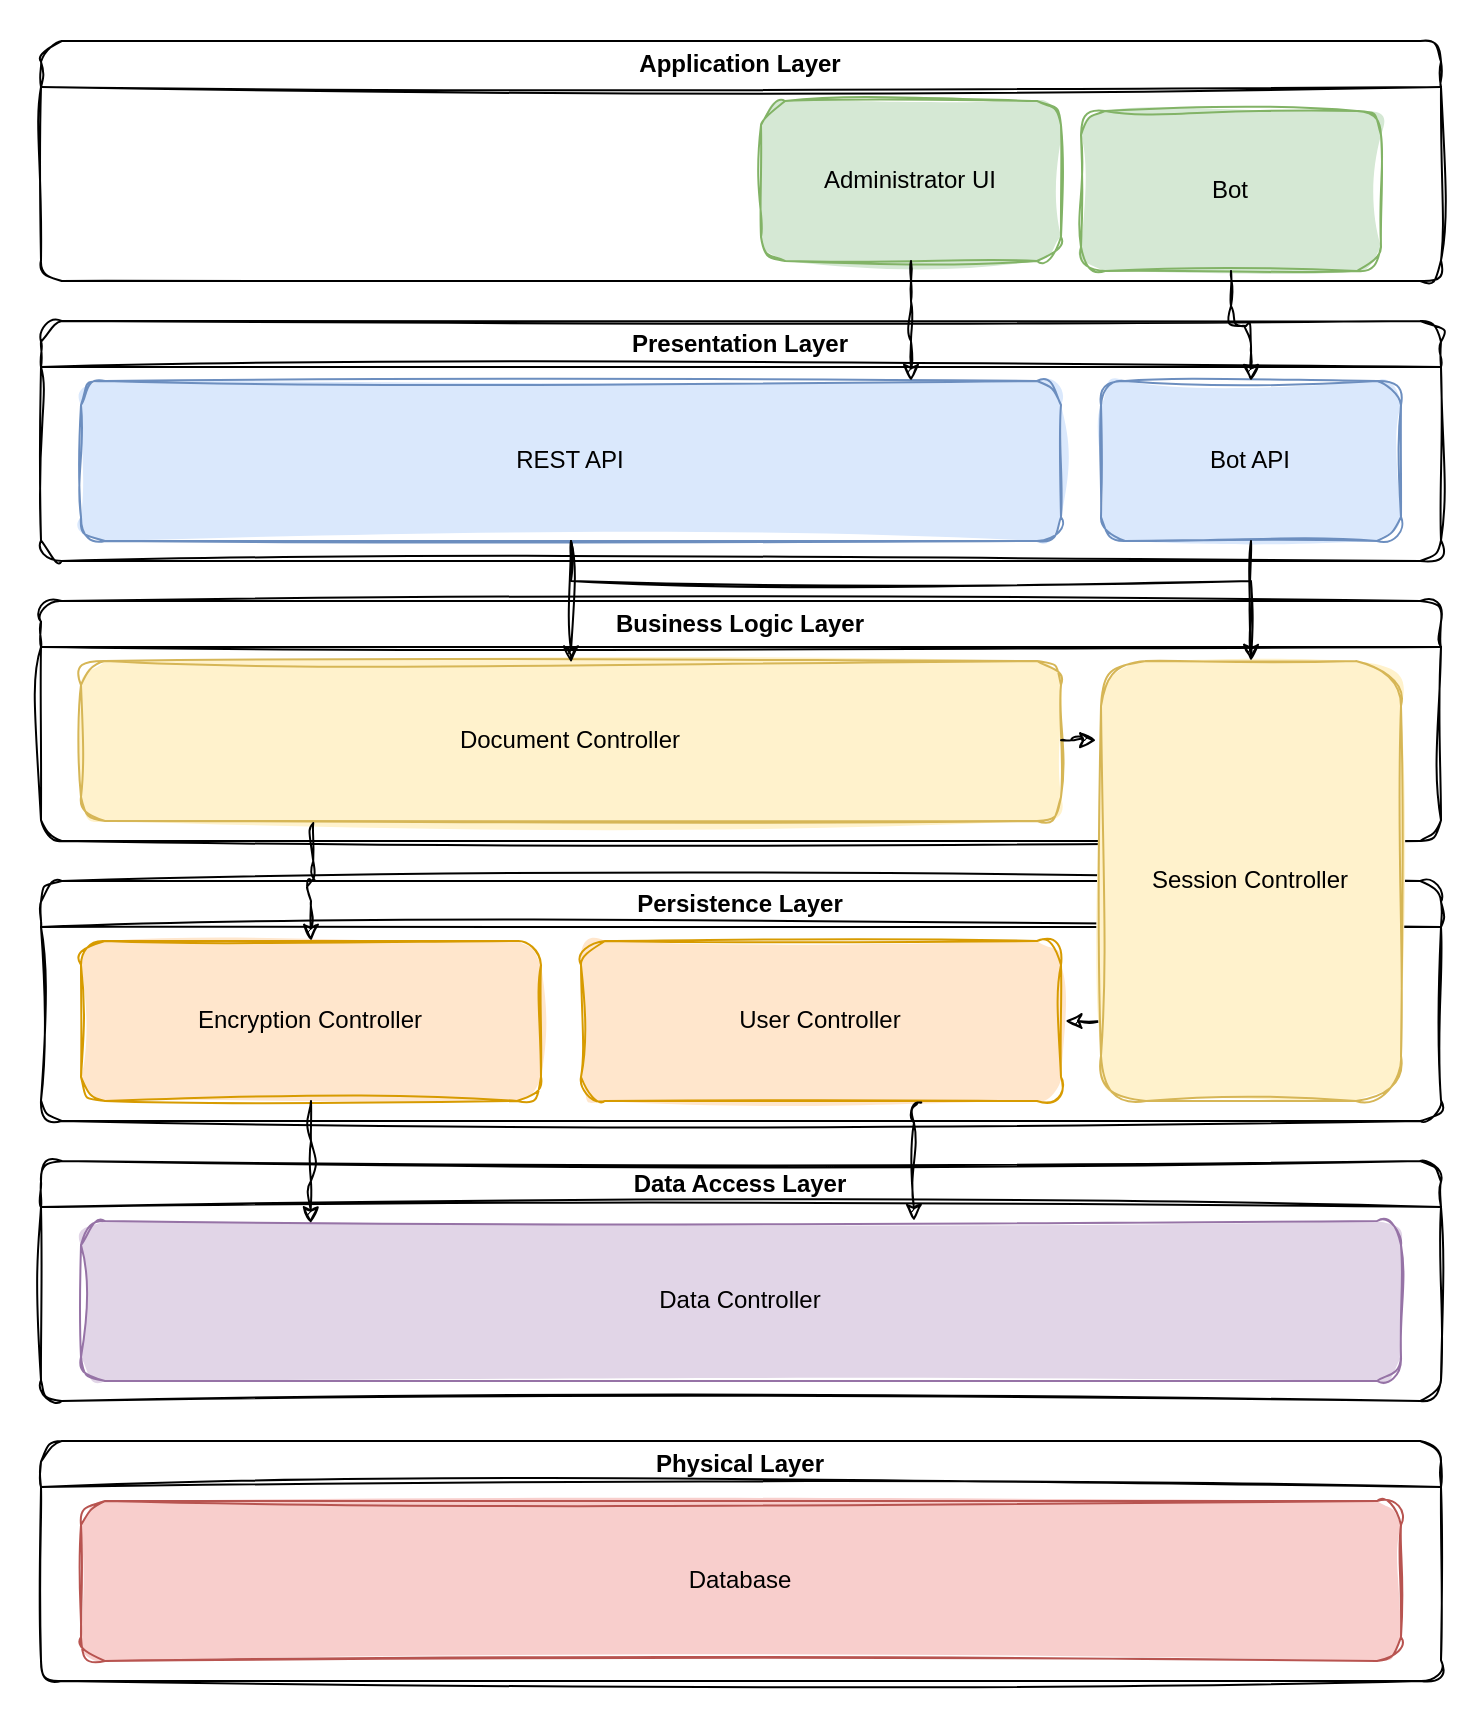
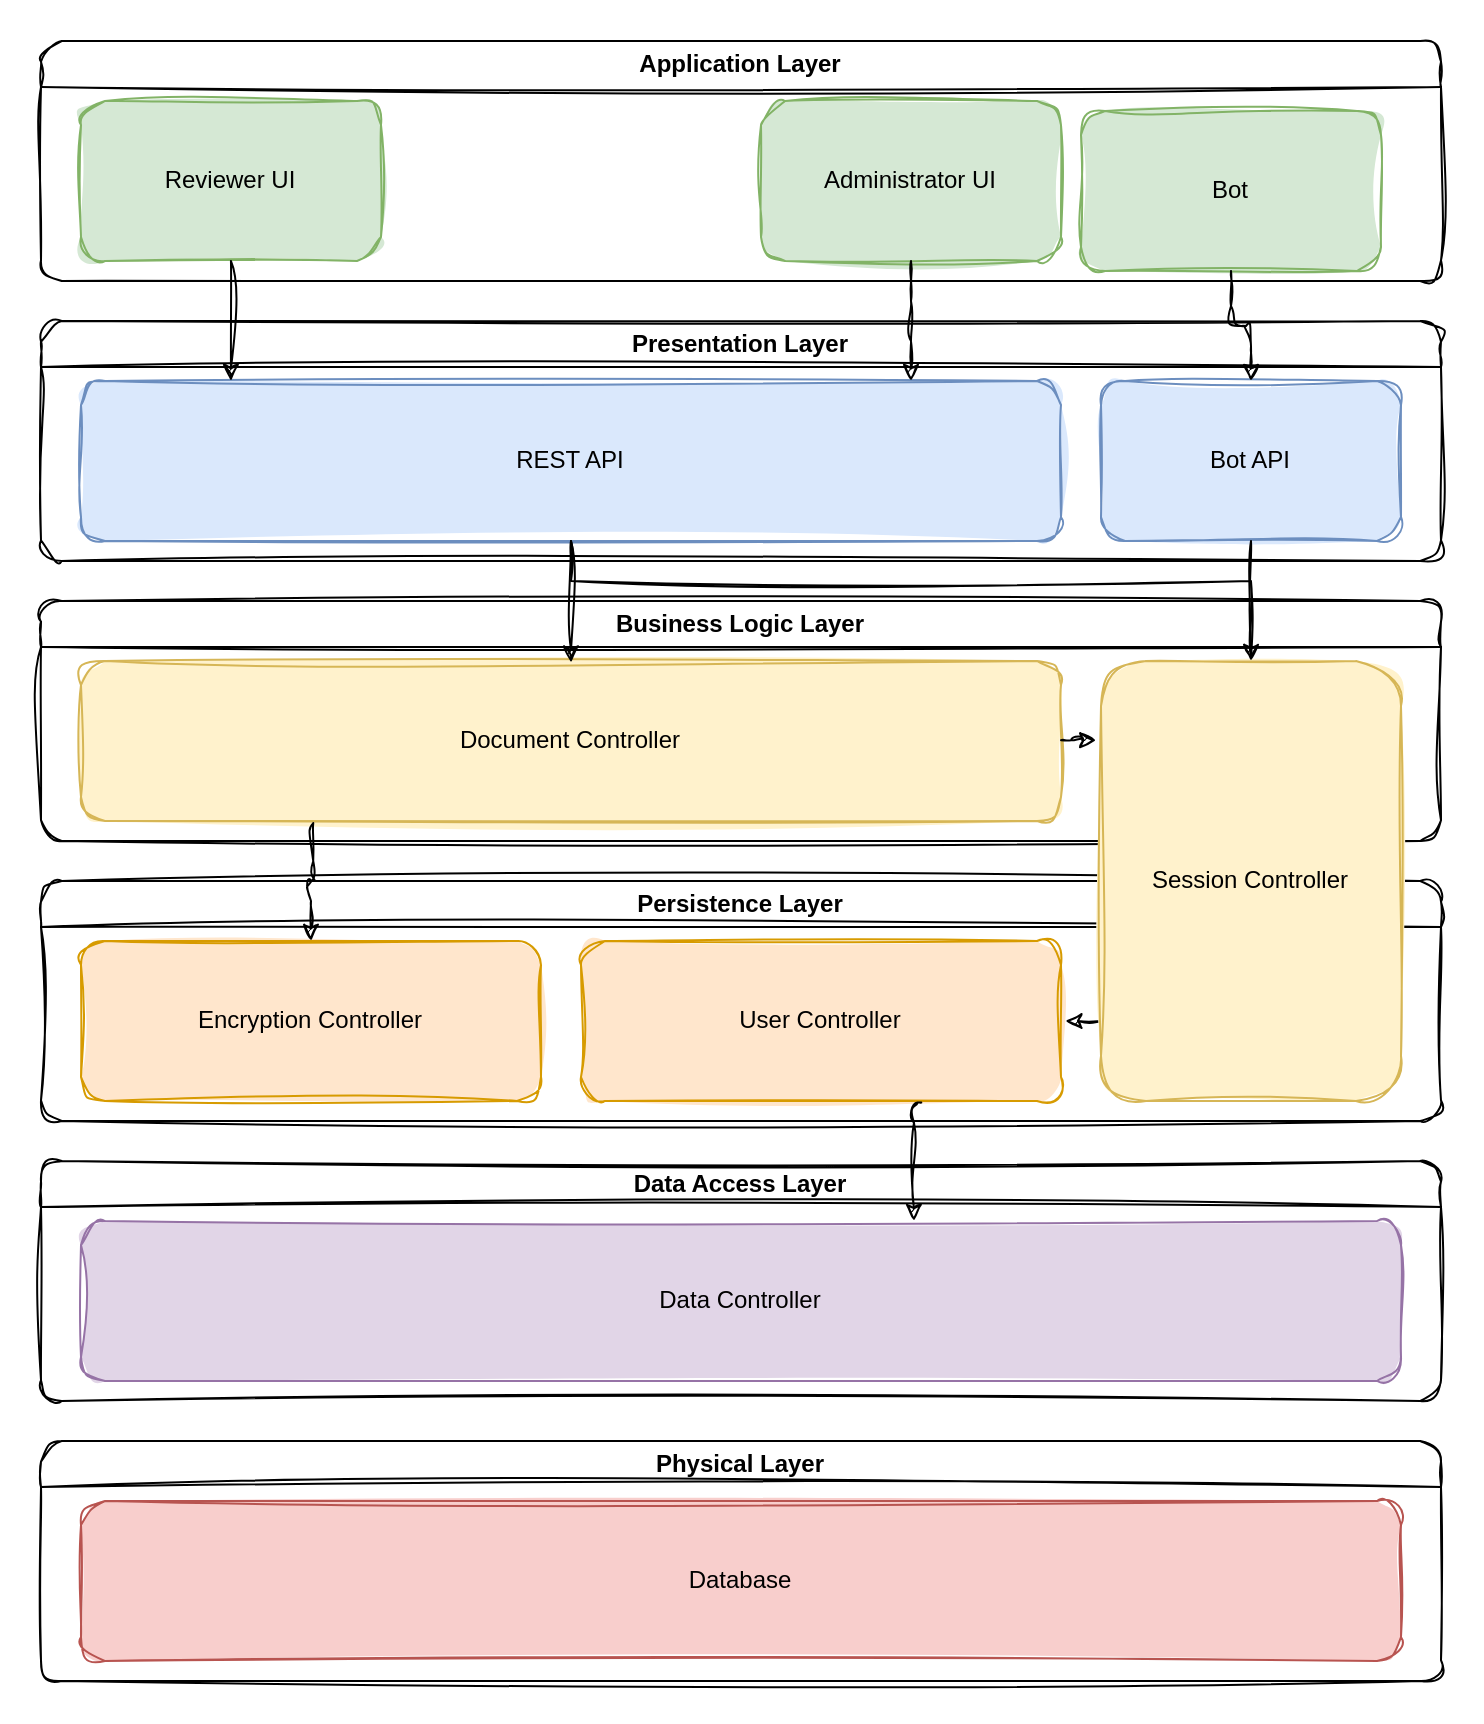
node "Reviewer UI": added
edge "Reviewer UI" -> "REST API": added
edge "Encryption Controller" -> "Data Controller": removed
